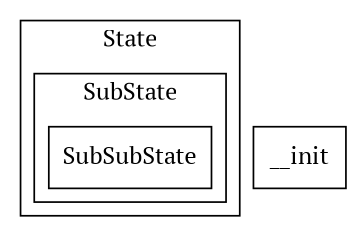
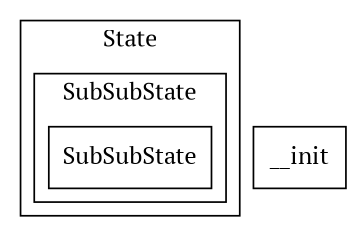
cluster "SubState": label "SubState" -> "SubSubState"
